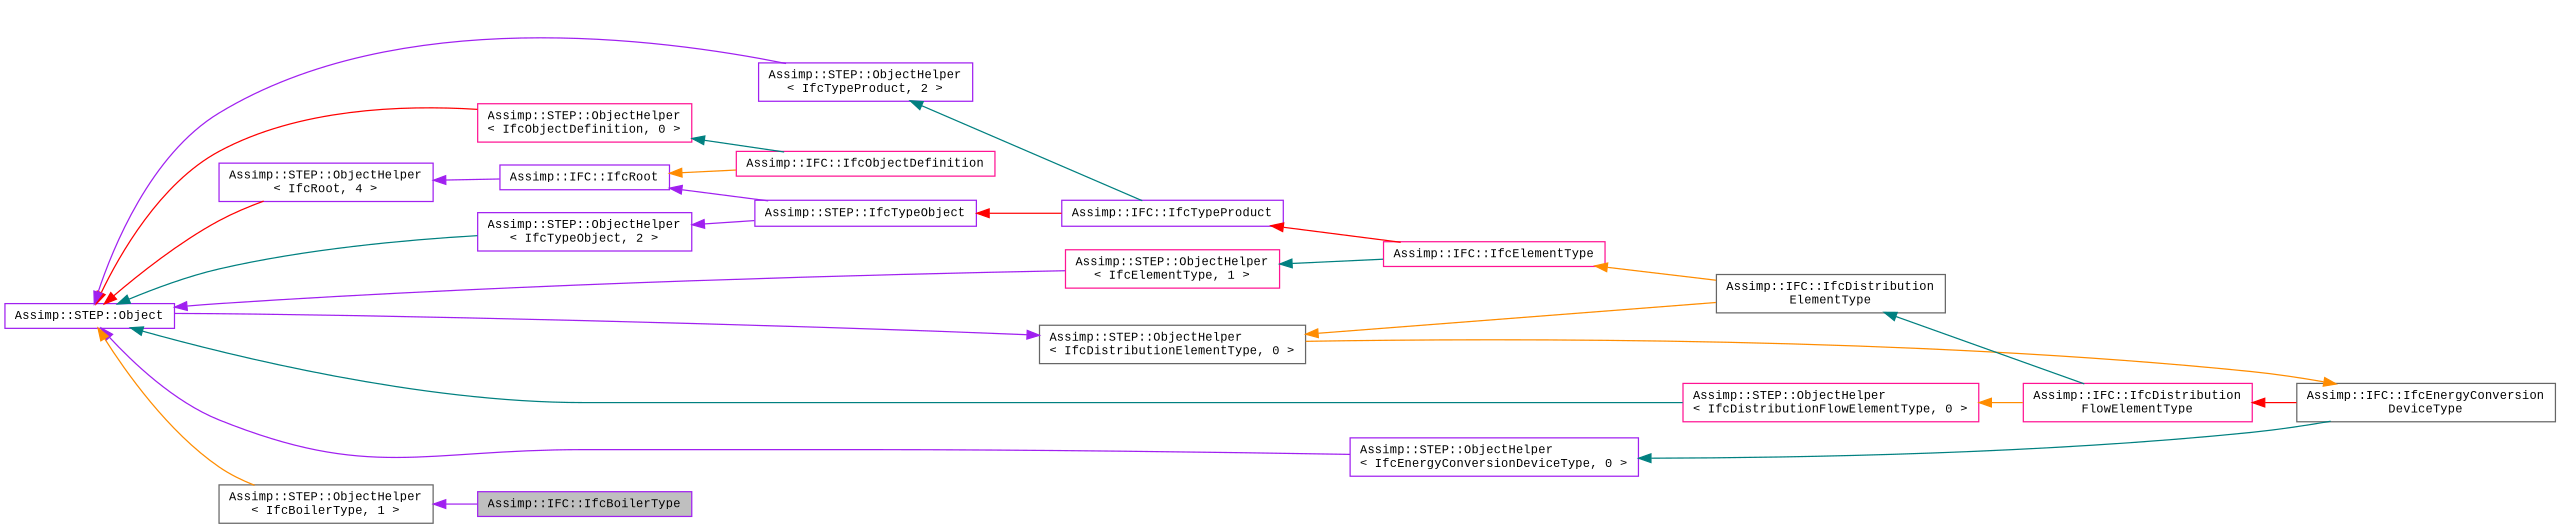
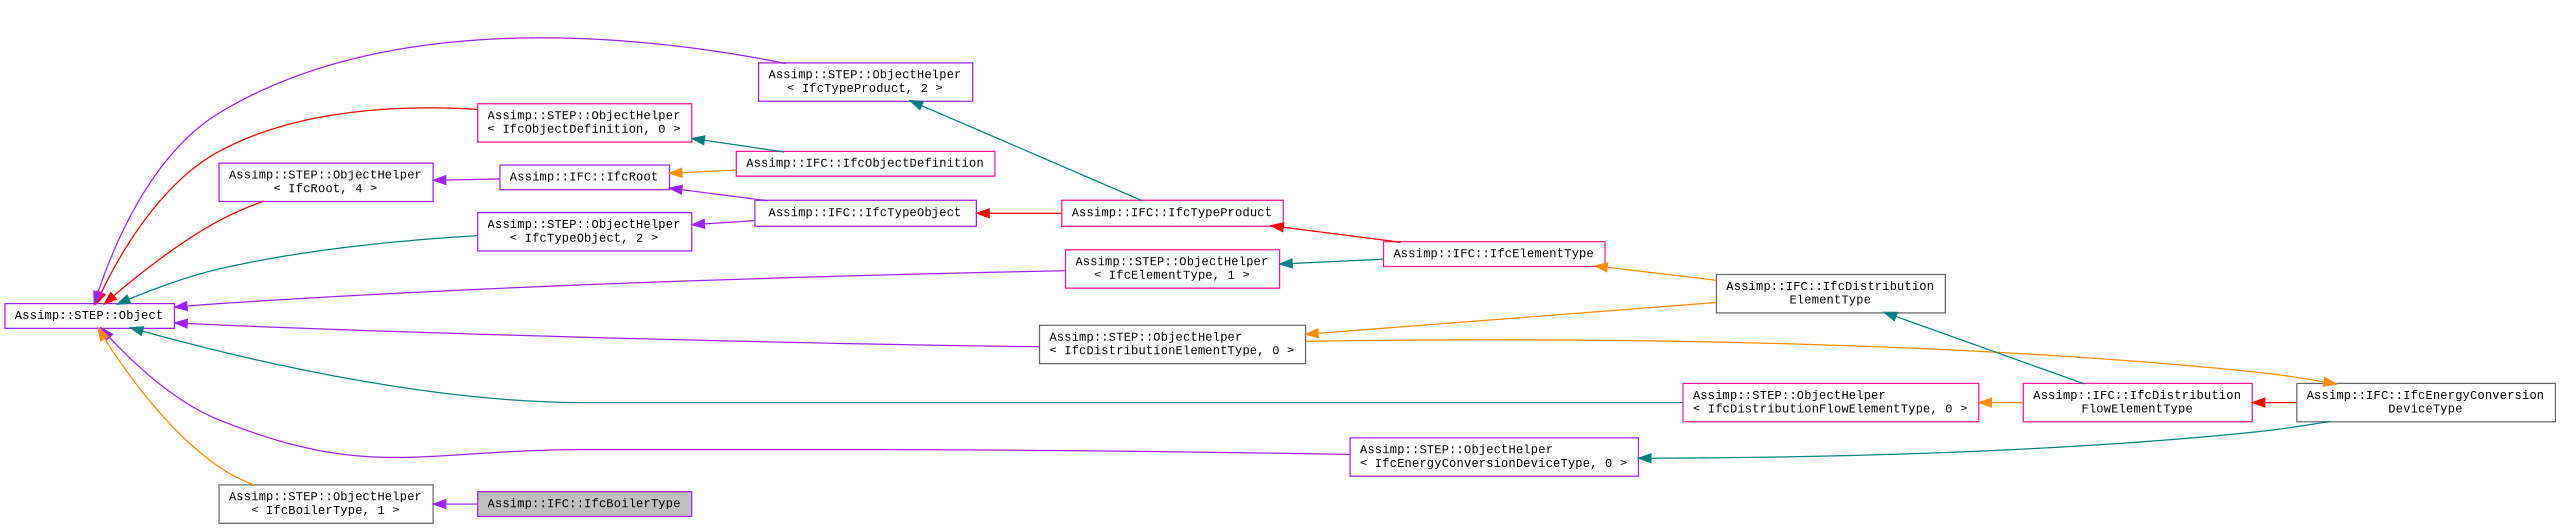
node "Assimp::STEP::IfcTypeObject": label "Assimp::STEP::IfcTypeObject" -> "Assimp::IFC::IfcTypeObject"
node "Assimp::IFC::IfcTypeProduct": color purple -> deeppink
edge "Assimp::STEP::Object" -> "Assimp::STEP::ObjectHelper < IfcDistributionElementType, 0 >": reversed
